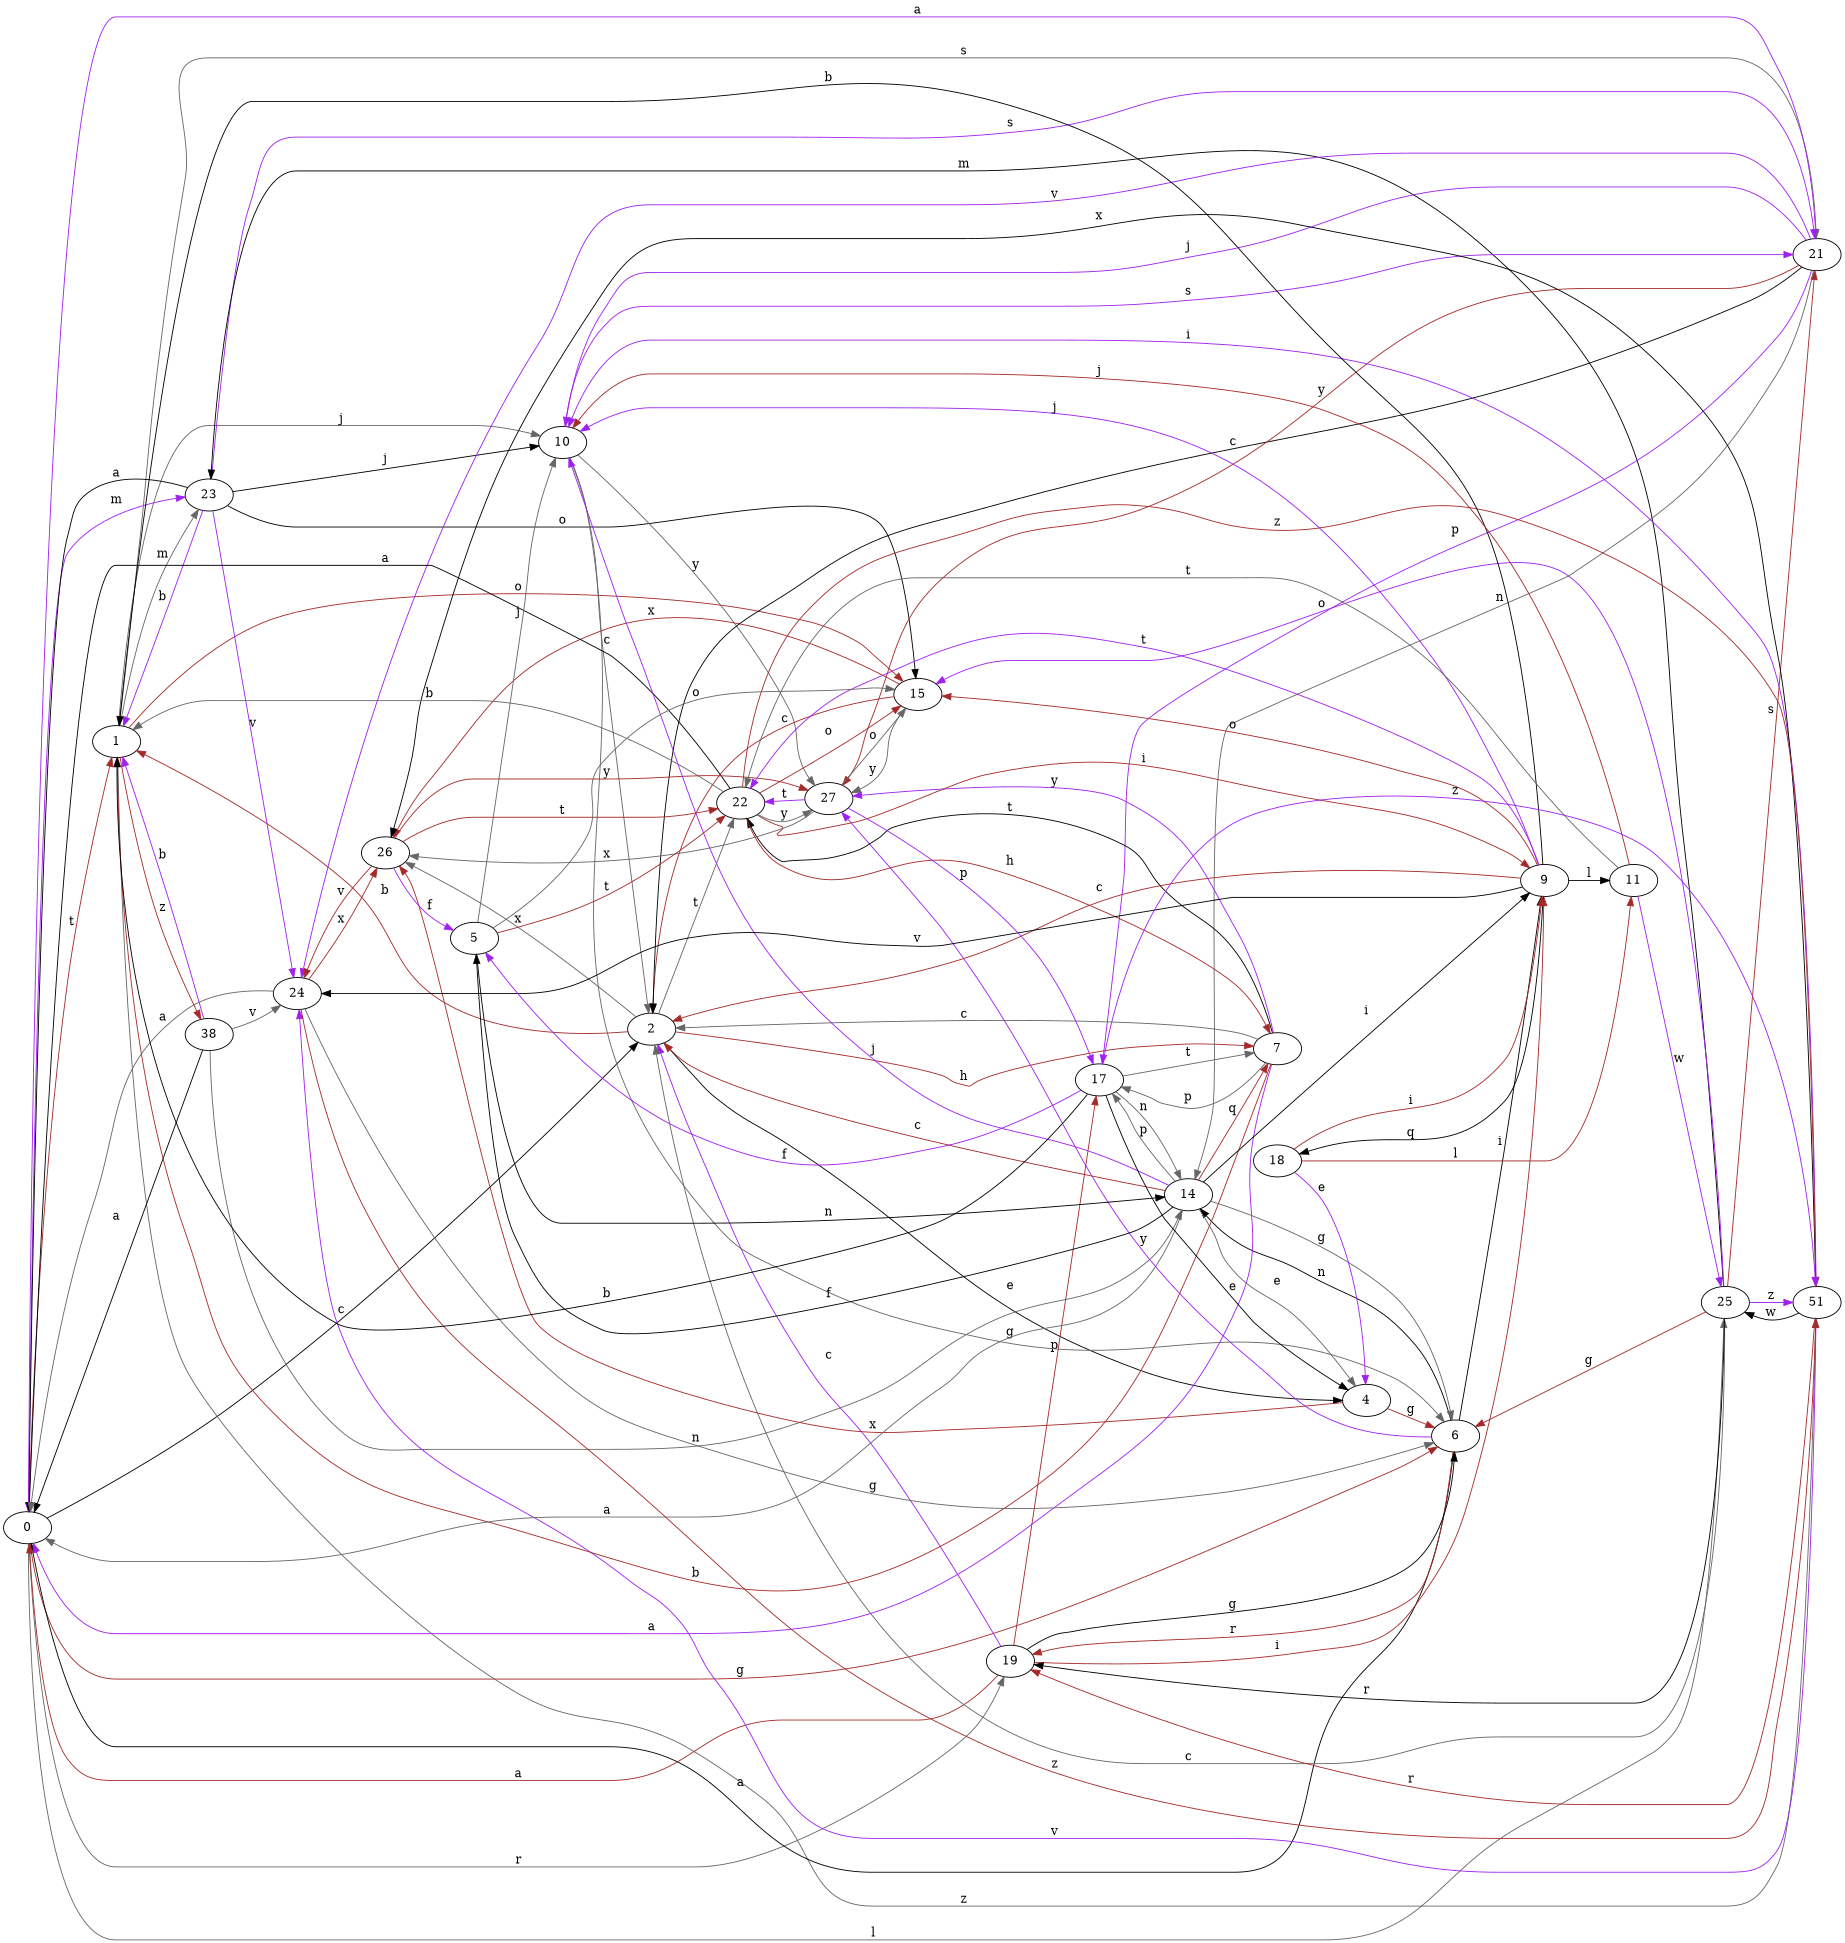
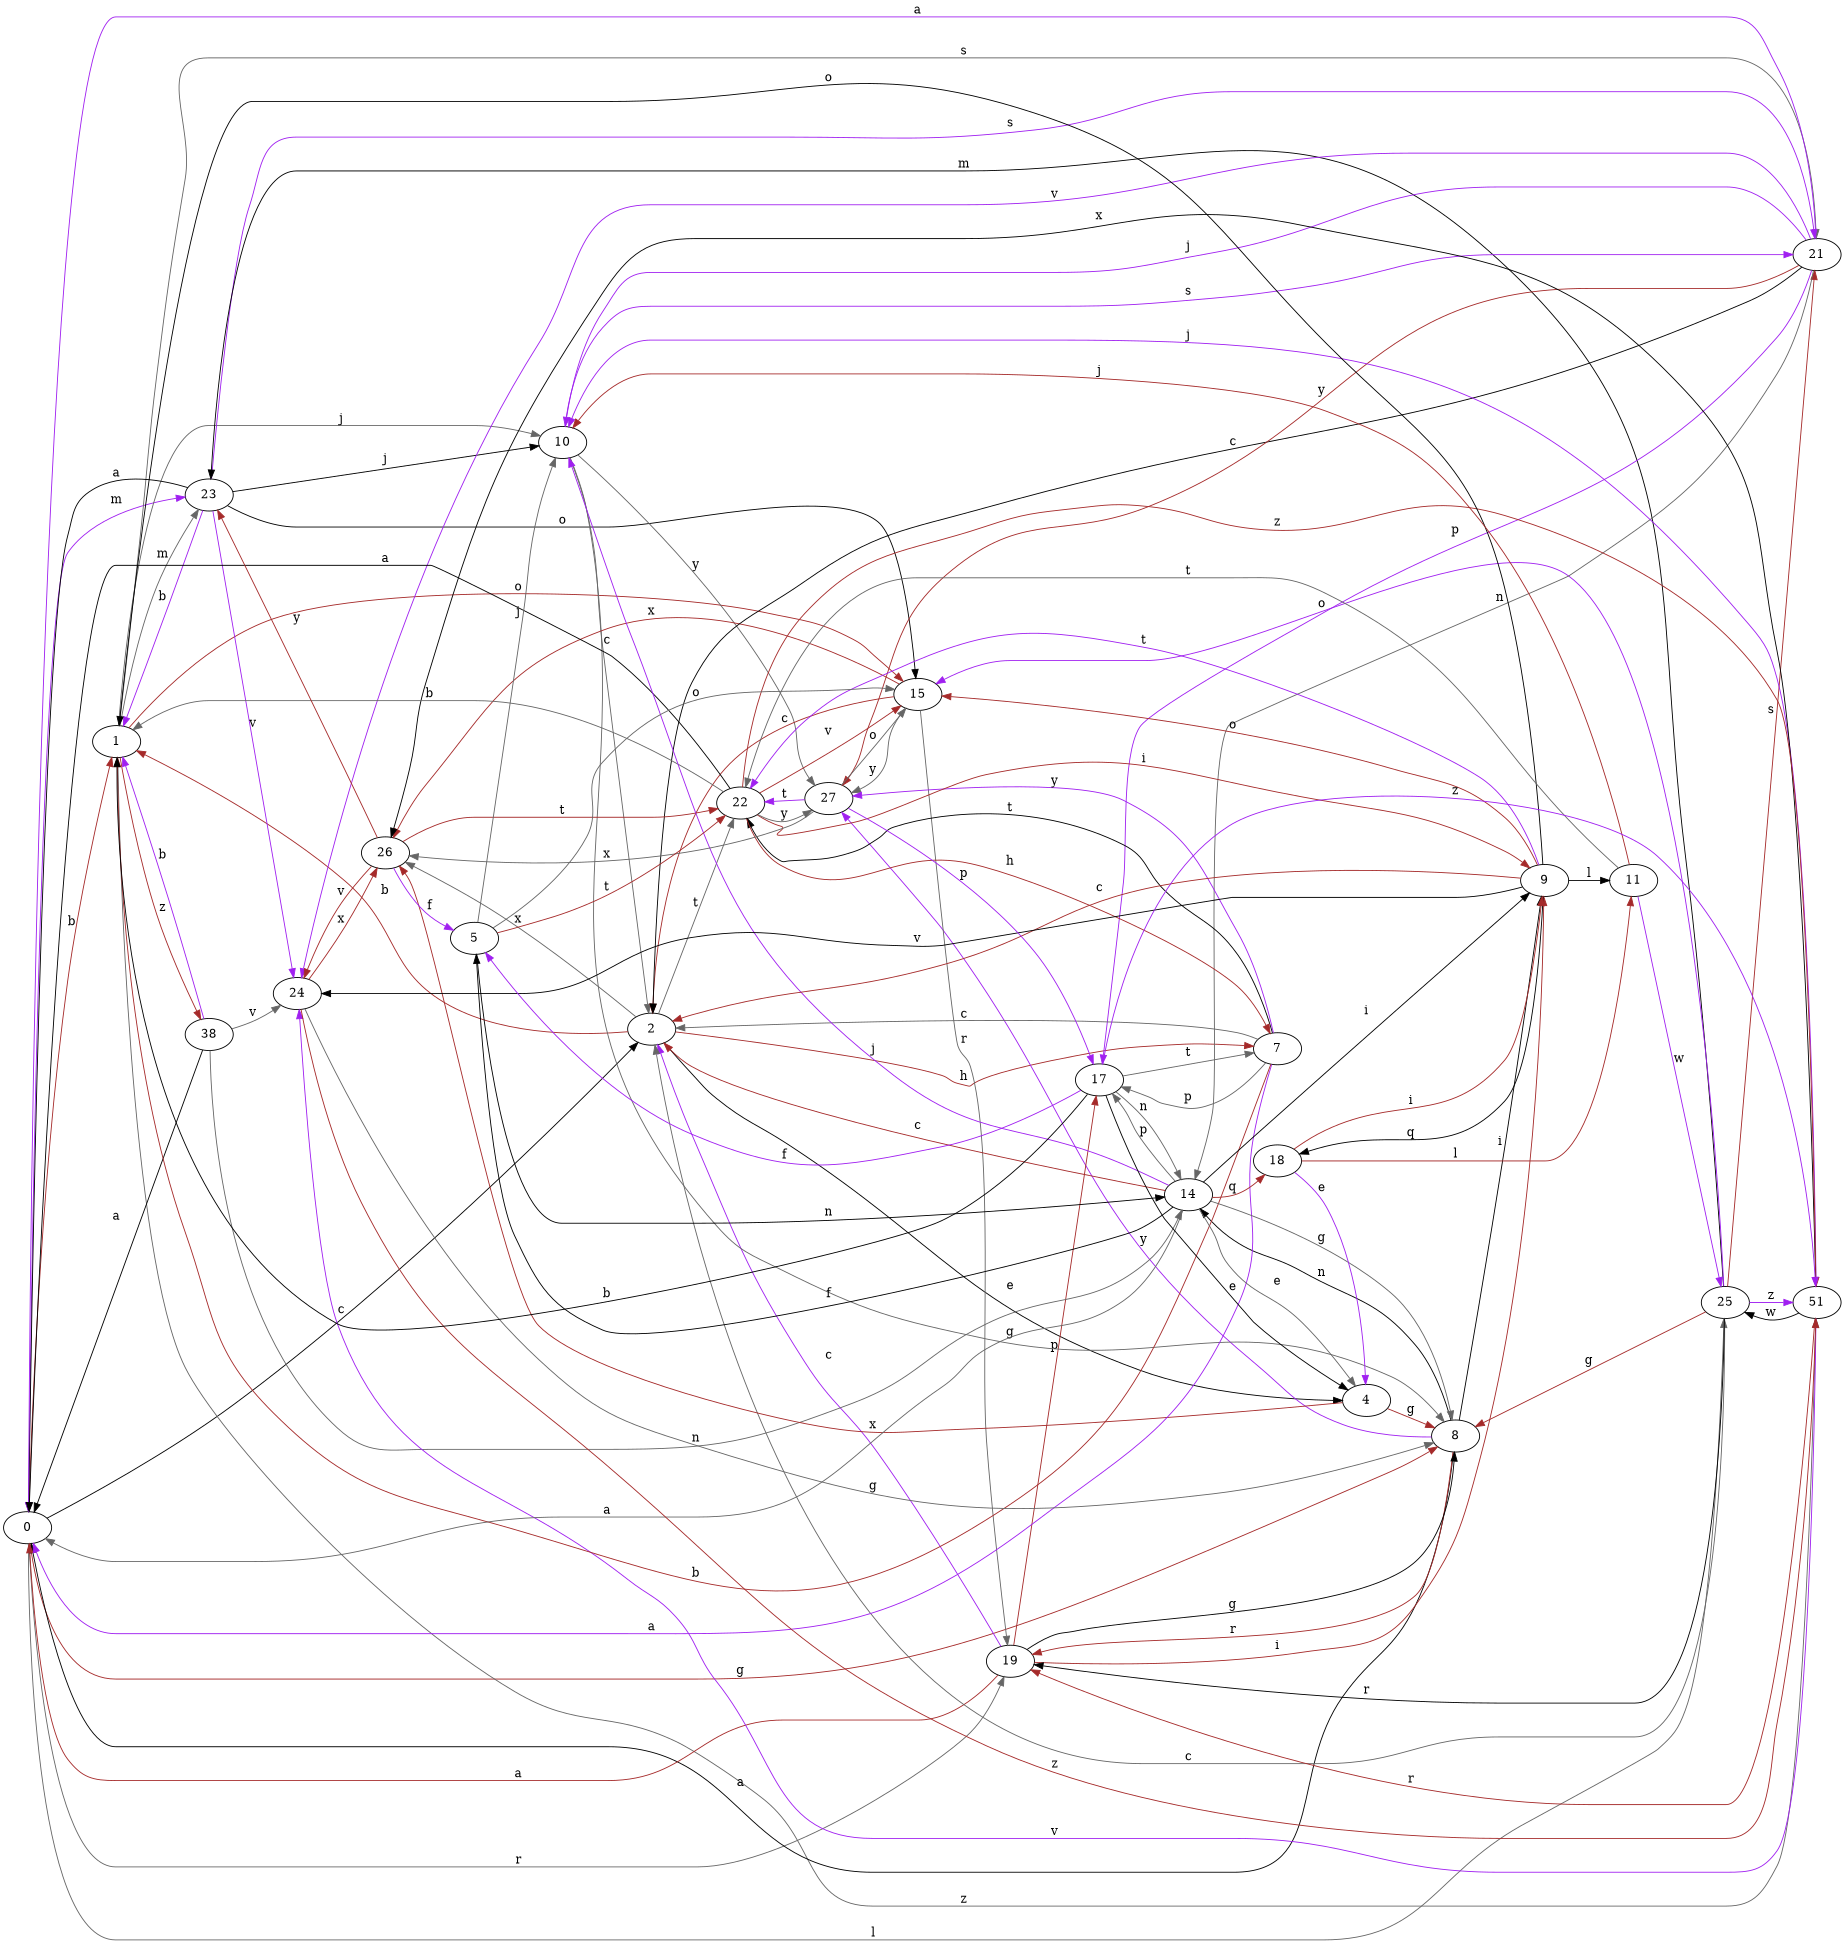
edge "9" -> "1": label "b" -> "o"
edge "51" -> "10": label "i" -> "j"
edge "9" -> "10": removed, label "j"
edge "22" -> "15": label "o" -> "v"
edge "26" -> "27": now "26" -> "23"
edge "0" -> "1": label "t" -> "b"
edge "14" -> "7": now "14" -> "18"
edge "15" -> "19": added, label "r"
edge "24" -> "0": removed, label "a"
node "6": label "6" -> "8"
